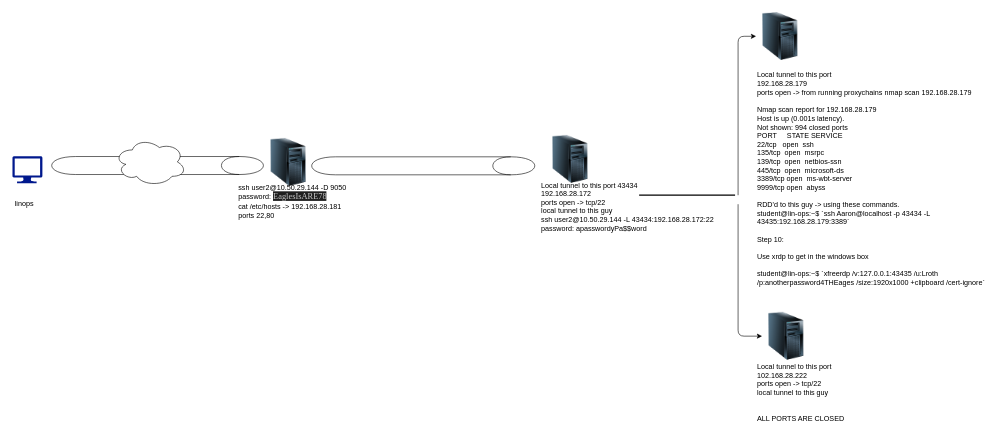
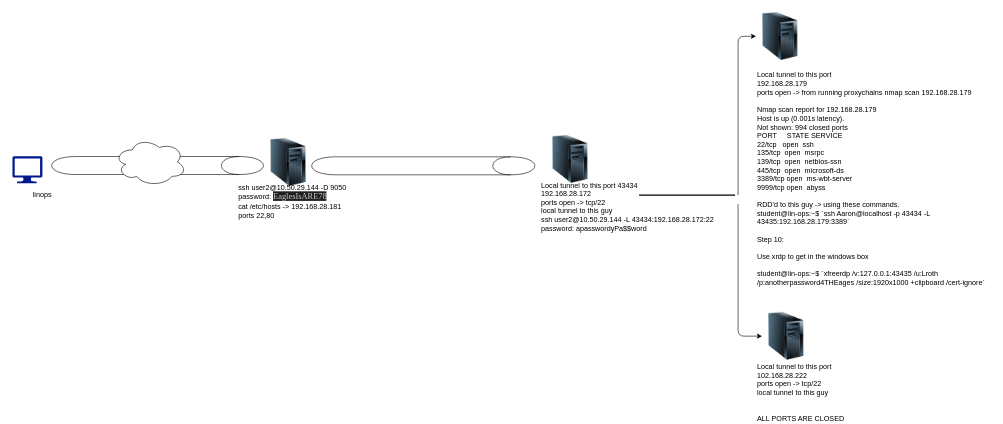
node "linops": moved (24, 204) -> (42, 195)
